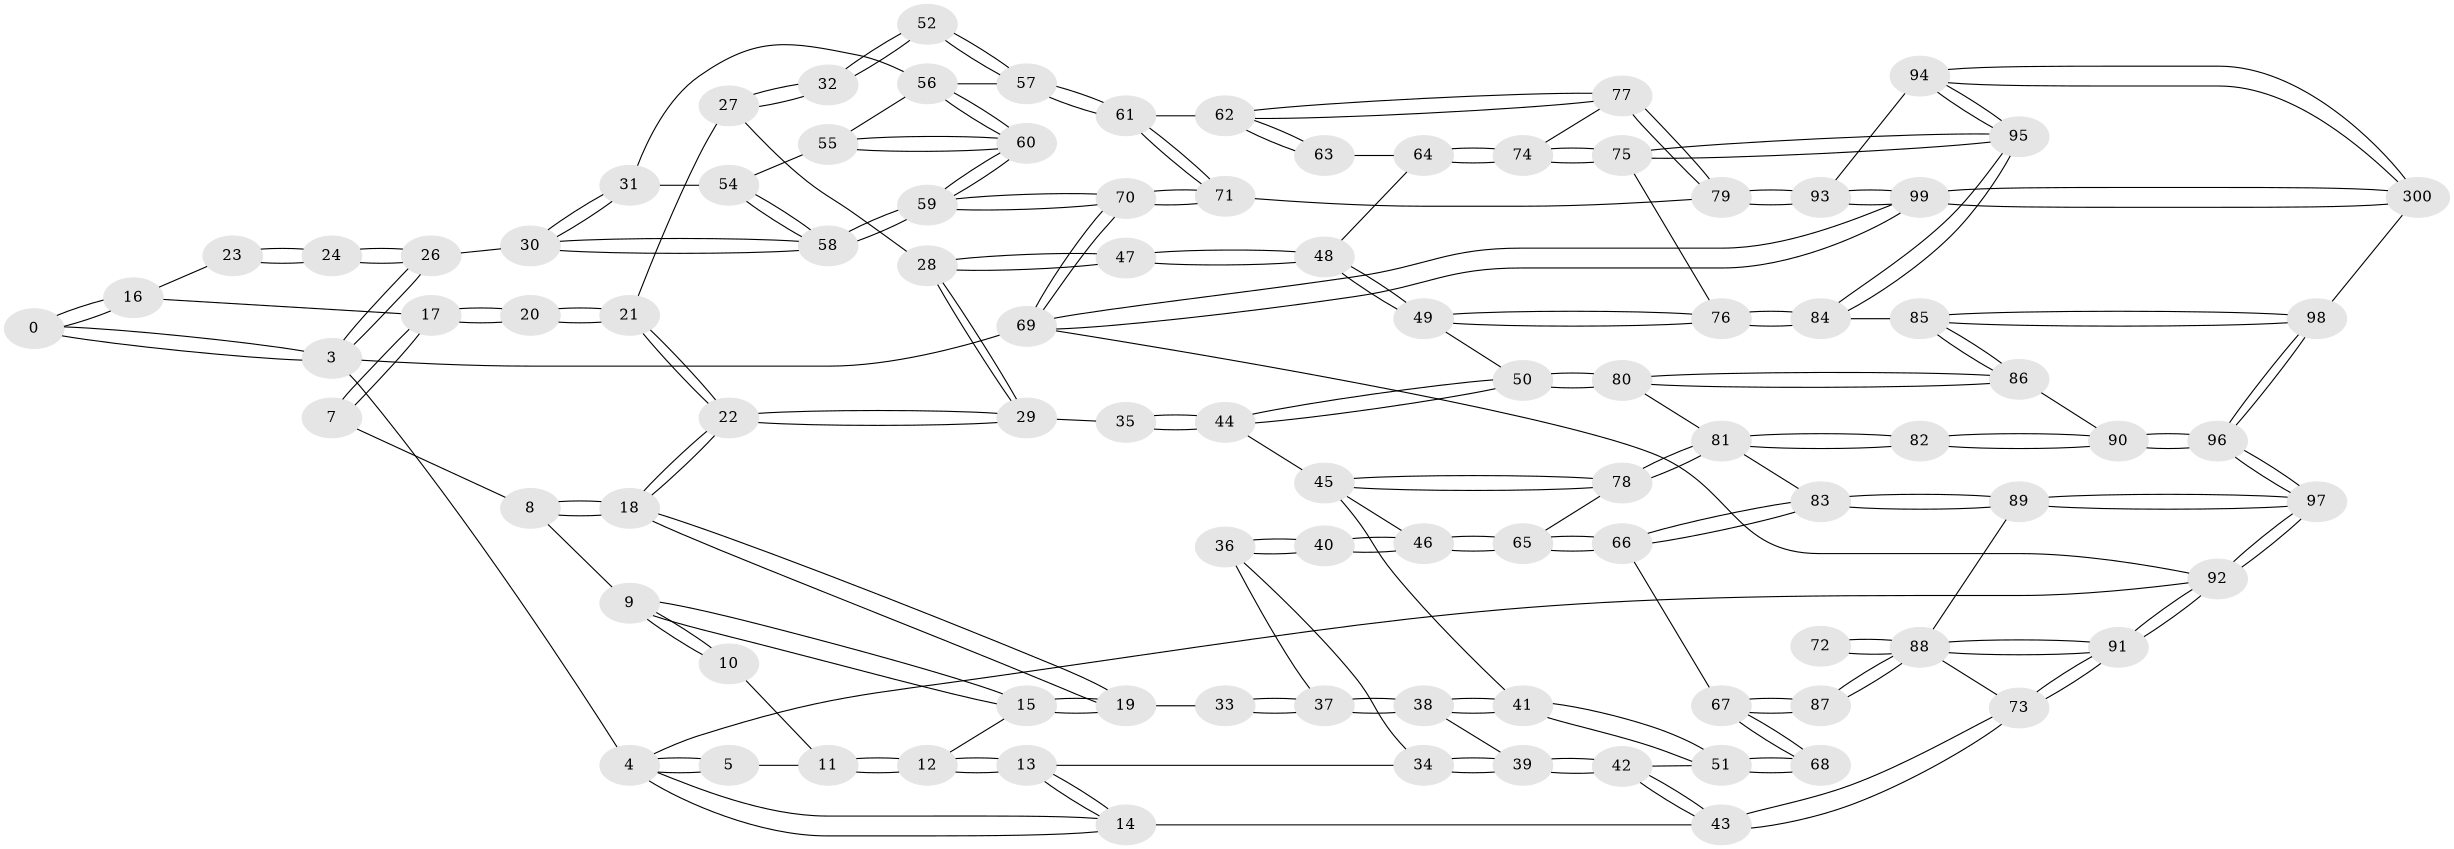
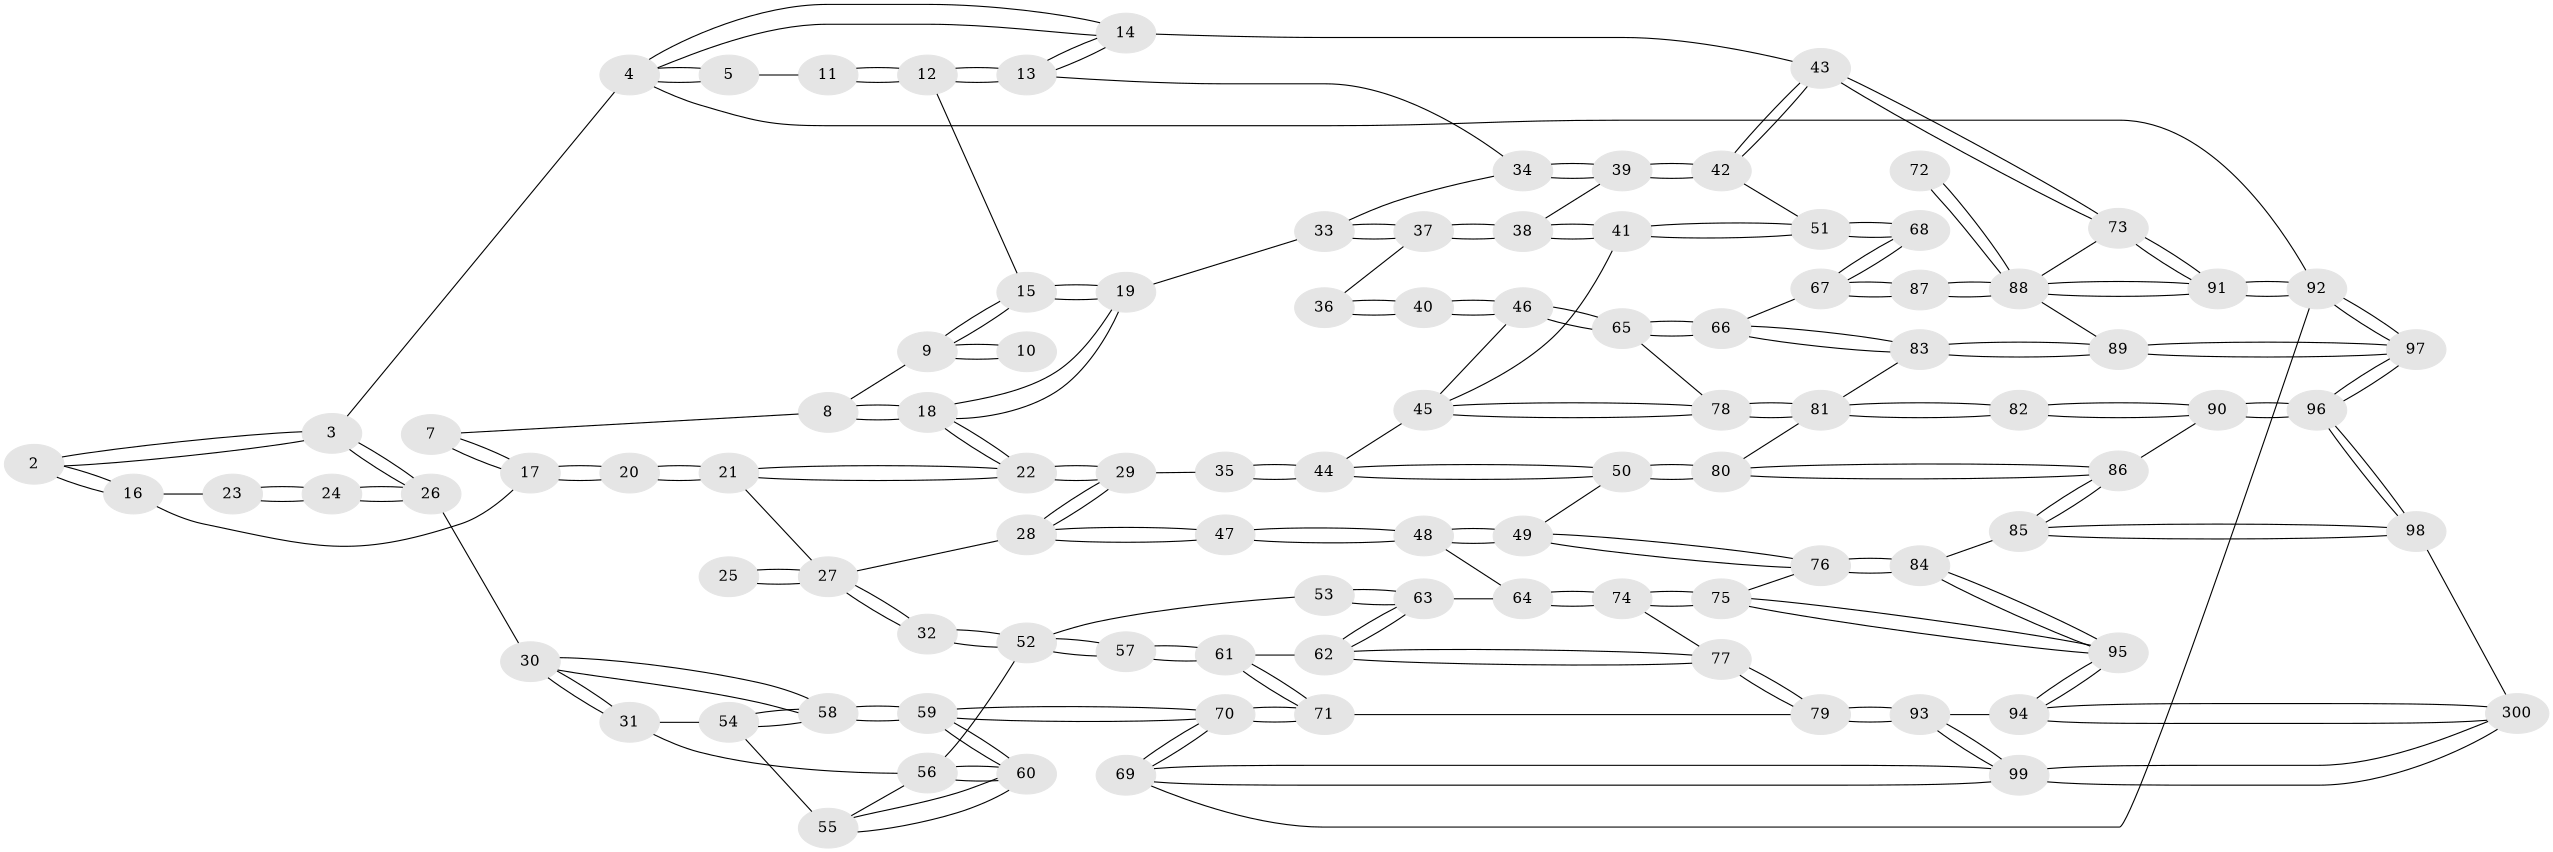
edge "56" -- "57": now "56" -- "52"
node "0": label "0" -> "2"
edge "69" -- "3": removed
node "25": added
node "53": added
edge "36" -- "34": now "33" -- "34"
edge "10" -- "11": removed
